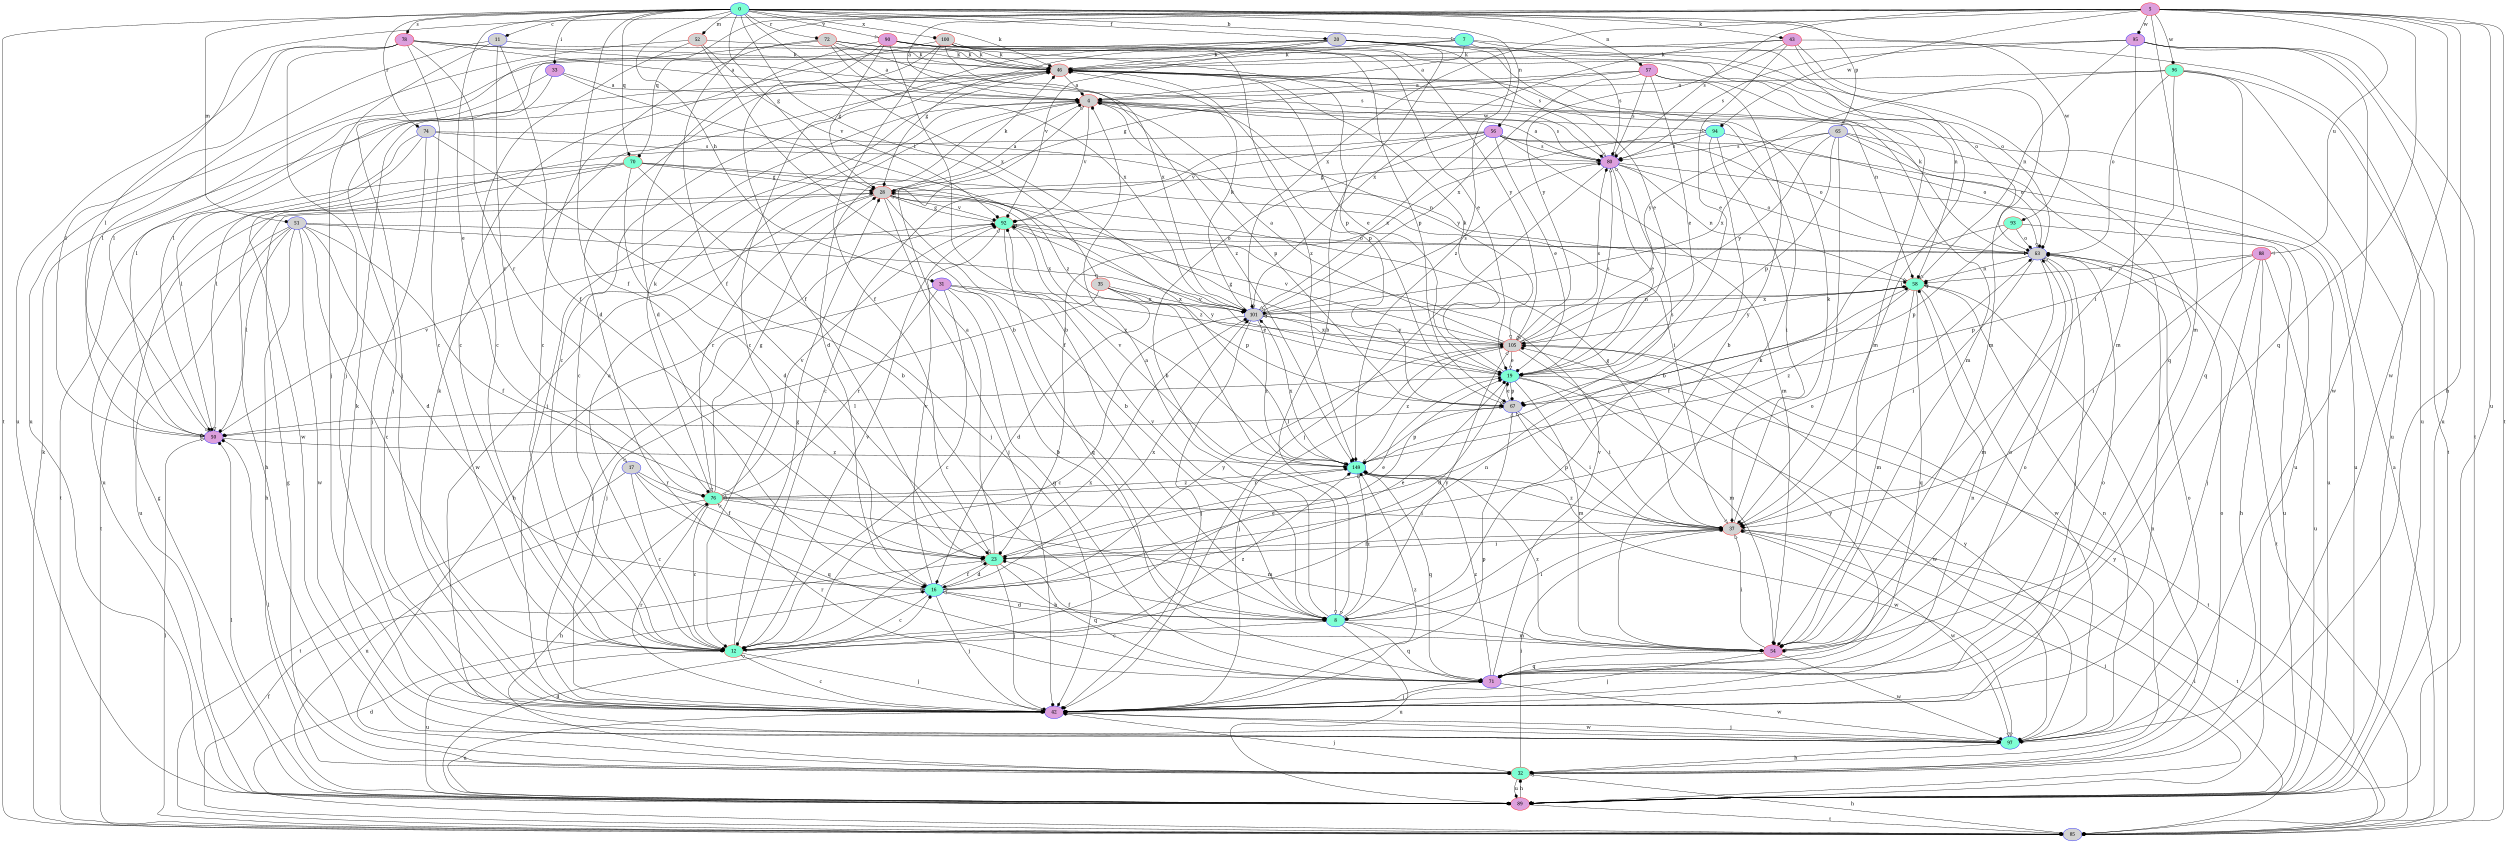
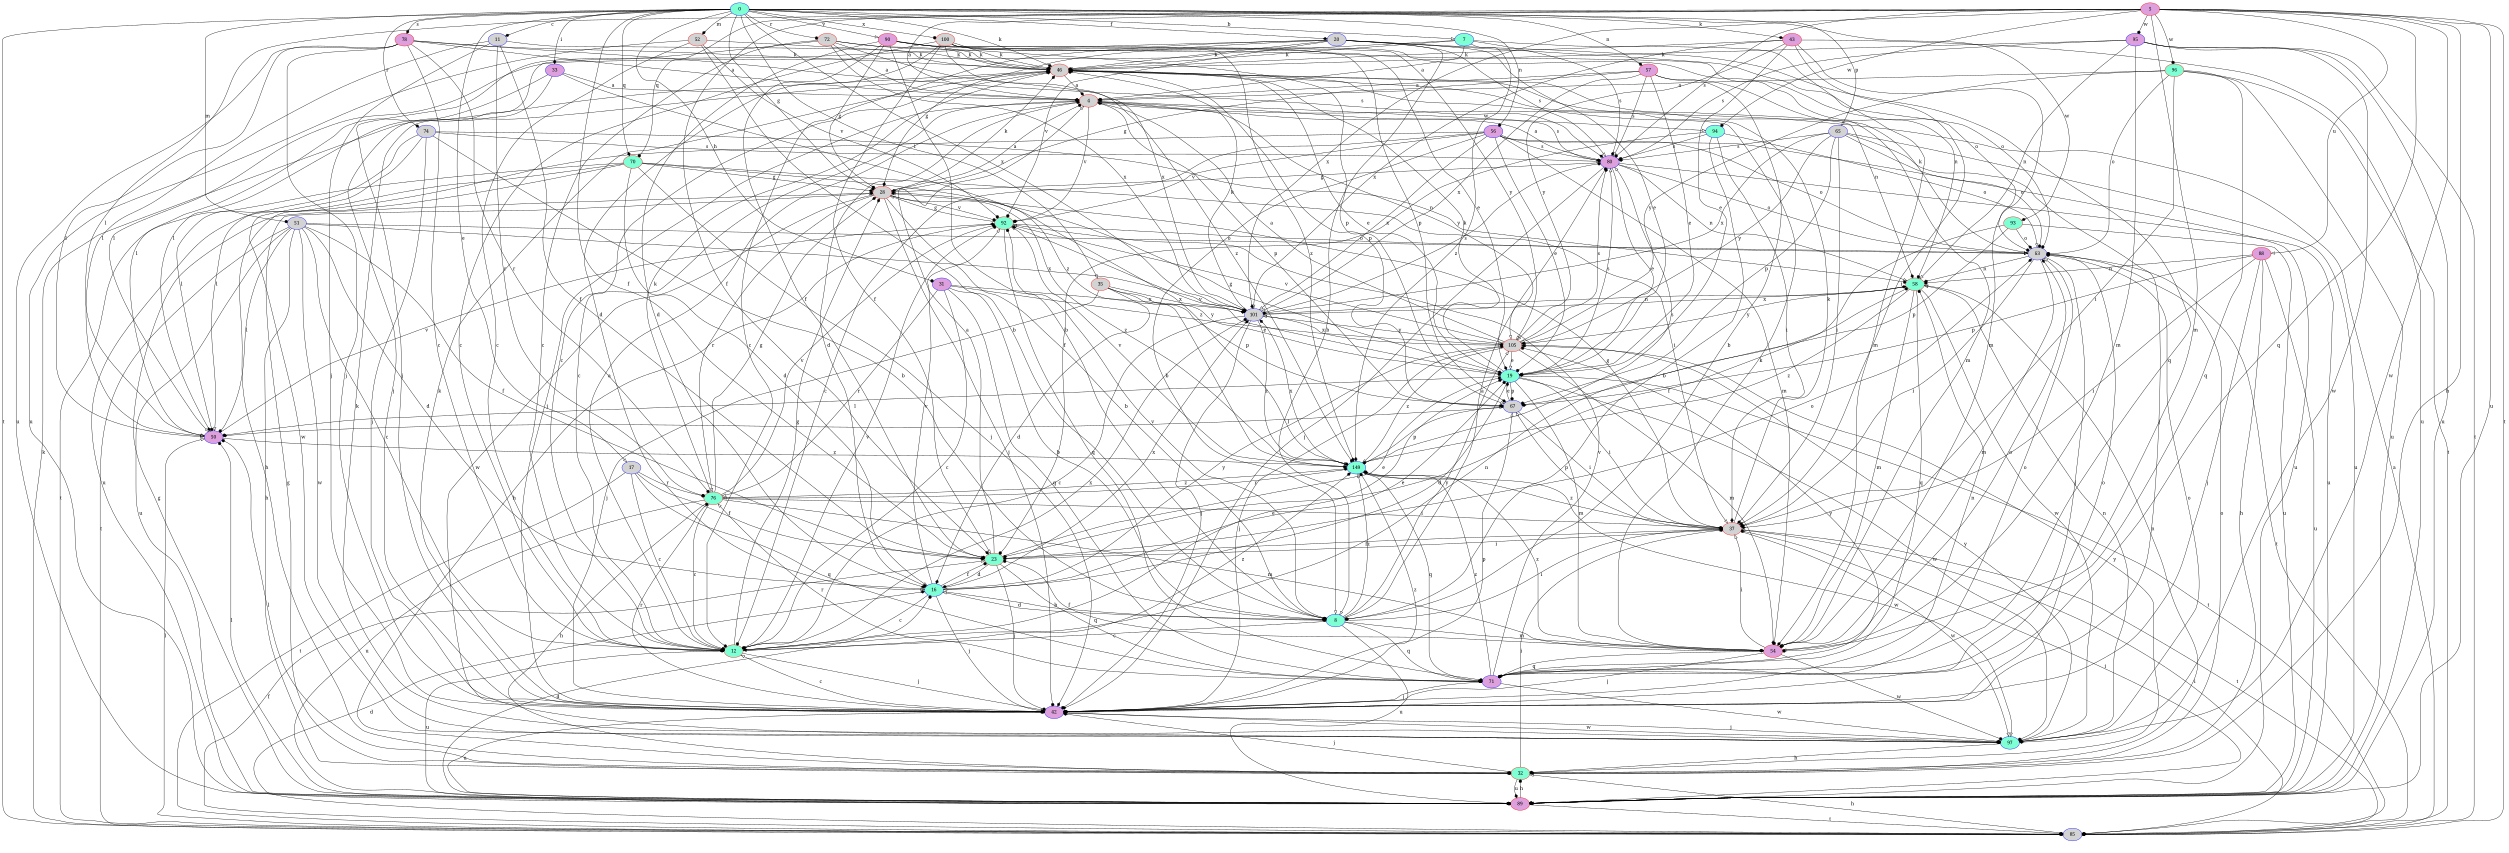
edge "8" -> "4": now "8" -> "80"
edge "31" -> "42": removed, label "j"
